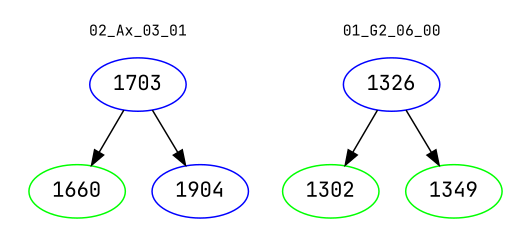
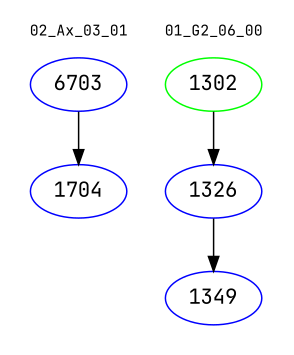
node "1703": label "1703" -> "6703"
edge "1326" -> "1302": reversed
node "1660": removed
node "1904": label "1904" -> "1704"
node "1349": color green -> blue
